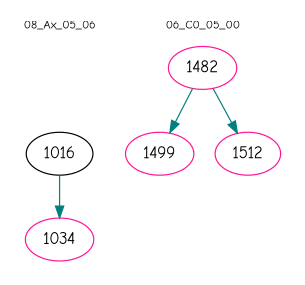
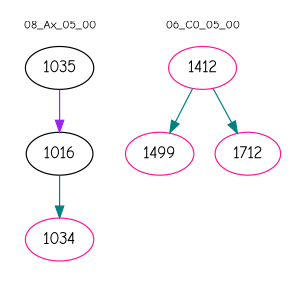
cluster "08_Ax_05_06": label "08_Ax_05_06" -> "08_Ax_05_00"
node "1035": added
node "1482": label "1482" -> "1412"
node "1512": label "1512" -> "1712"
